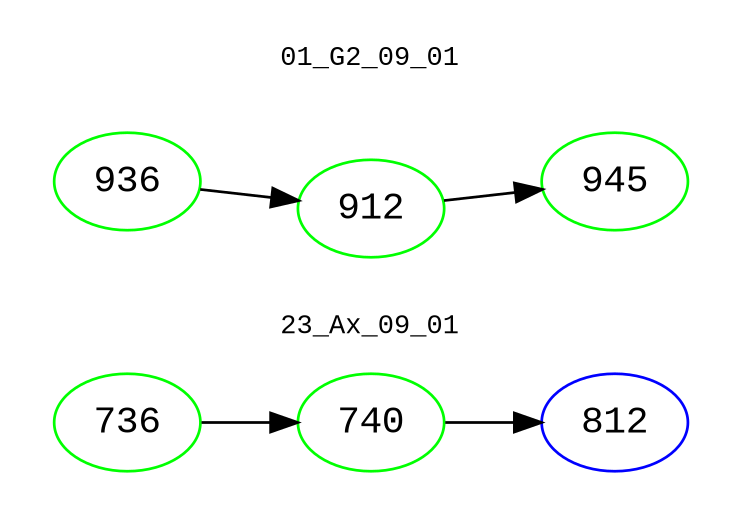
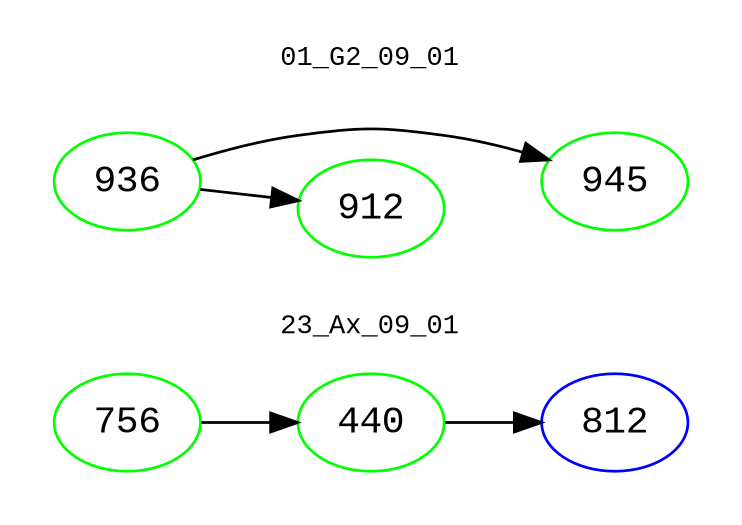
edge "912" -> "945": now "936" -> "945"
node "736": label "736" -> "756"
node "740": label "740" -> "440"
